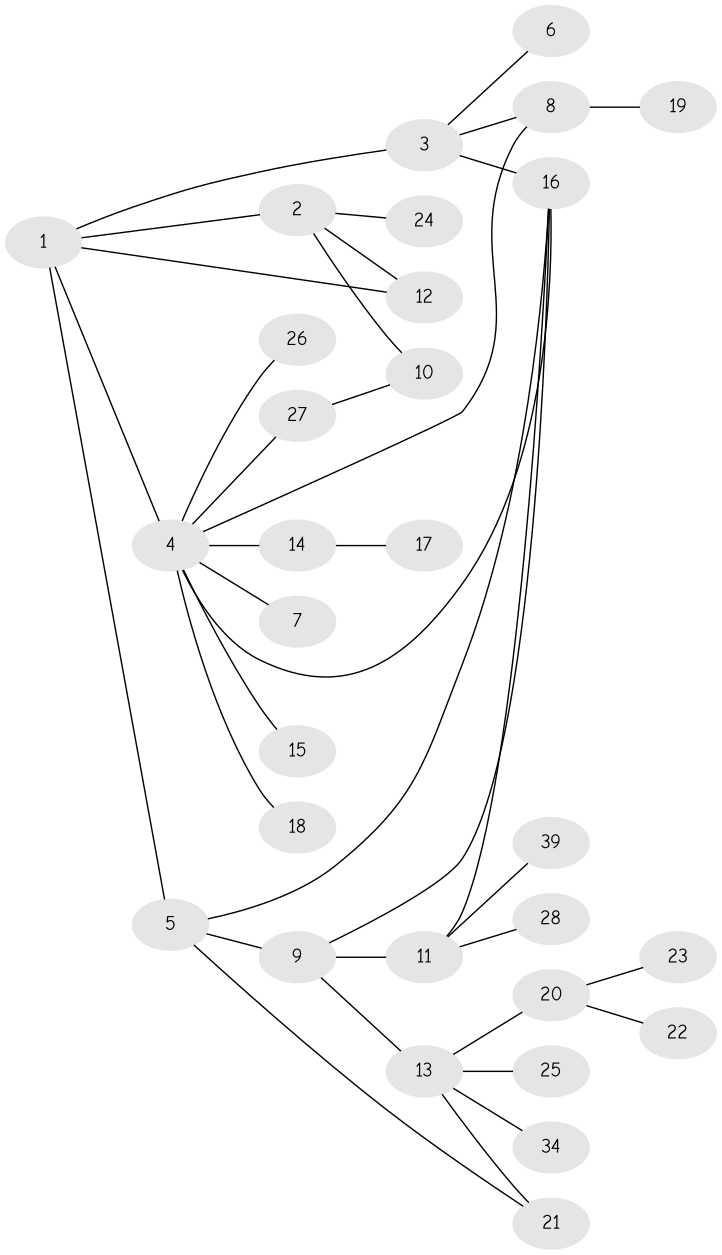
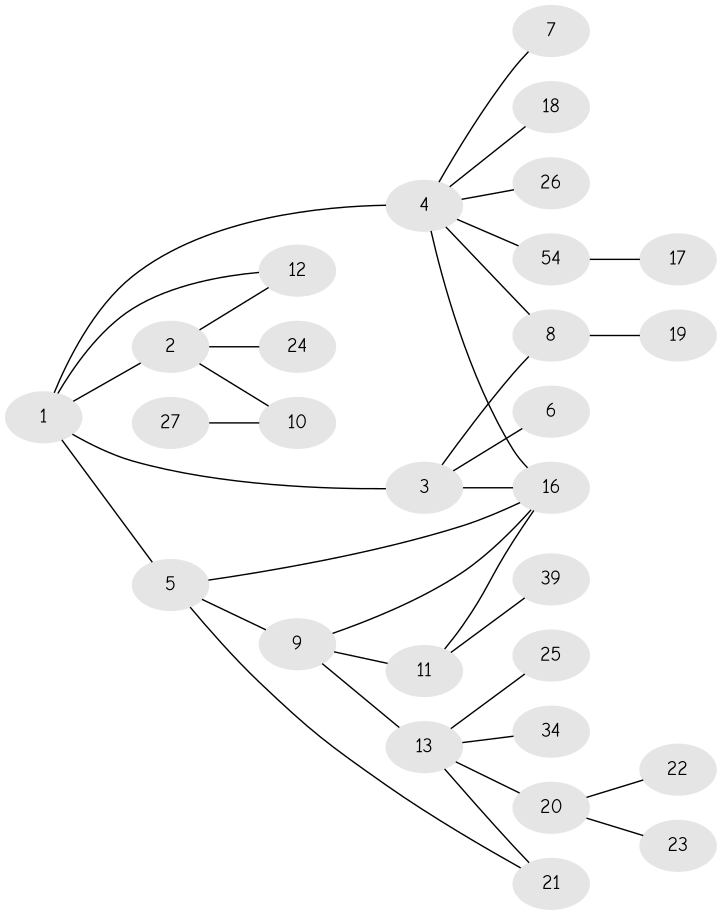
edge "27" -- "4": removed
node "14": label "14" -> "54"
node "15": removed
node "28": removed
